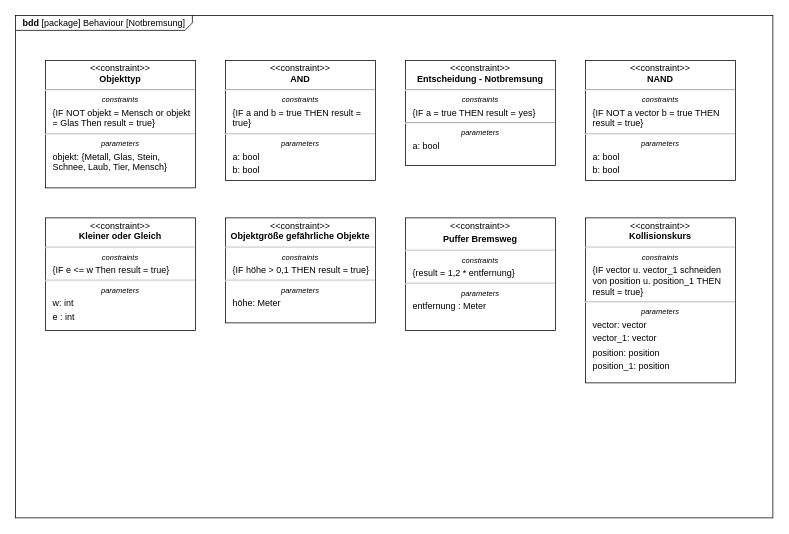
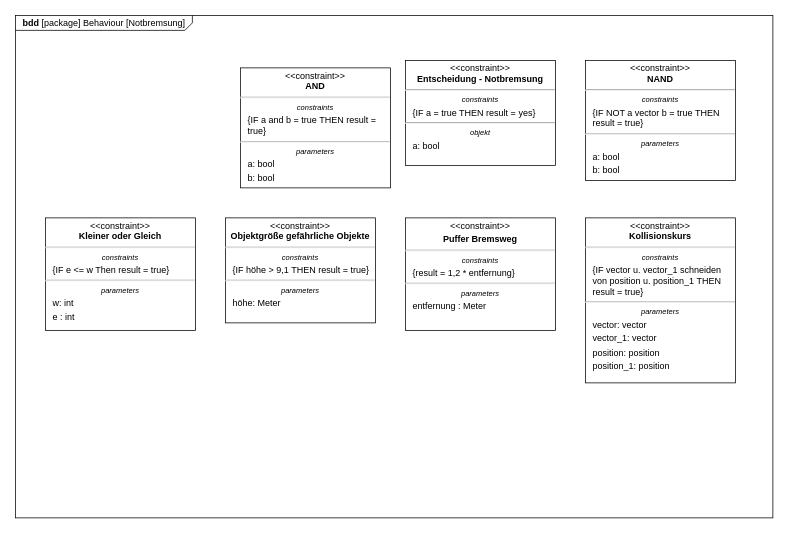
node "<<constraint>> Entscheidung - Notbremsung constraints {IF a = true THEN result = yes} parameters a: bool": label "<<constraint>> Entscheidung - Notbremsung constraints {IF a = true THEN result = yes} parameters a: bool" -> "<<constraint>> Entscheidung - Notbremsung constraints {IF a = true THEN result = yes} objekt a: bool"
node "<<constraint>> AND constraints {IF a and b = true THEN result = true} parameters a: bool b: bool": moved (300, 120) -> (315, 128)
node "<<constraint>> Objekttyp constraints {IF NOT objekt = Mensch or objekt = Glas Then result = true} parameters objekt: {Metall, Glas, Stein, Schnee, Laub, Tier, Mensch}": removed
node "<<constraint>> Objektgröße gefährliche Objekte constraints {IF höhe > 0,1 THEN result = true} parameters höhe: Meter": label "<<constraint>> Objektgröße gefährliche Objekte constraints {IF höhe > 0,1 THEN result = true} parameters höhe: Meter" -> "<<constraint>> Objektgröße gefährliche Objekte constraints {IF höhe > 9,1 THEN result = true} parameters höhe: Meter"
